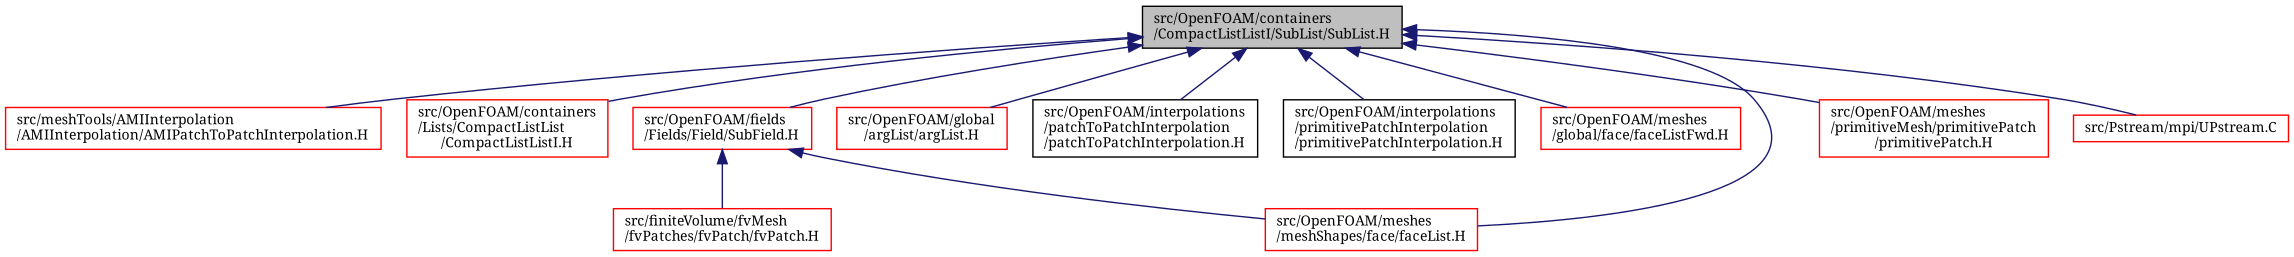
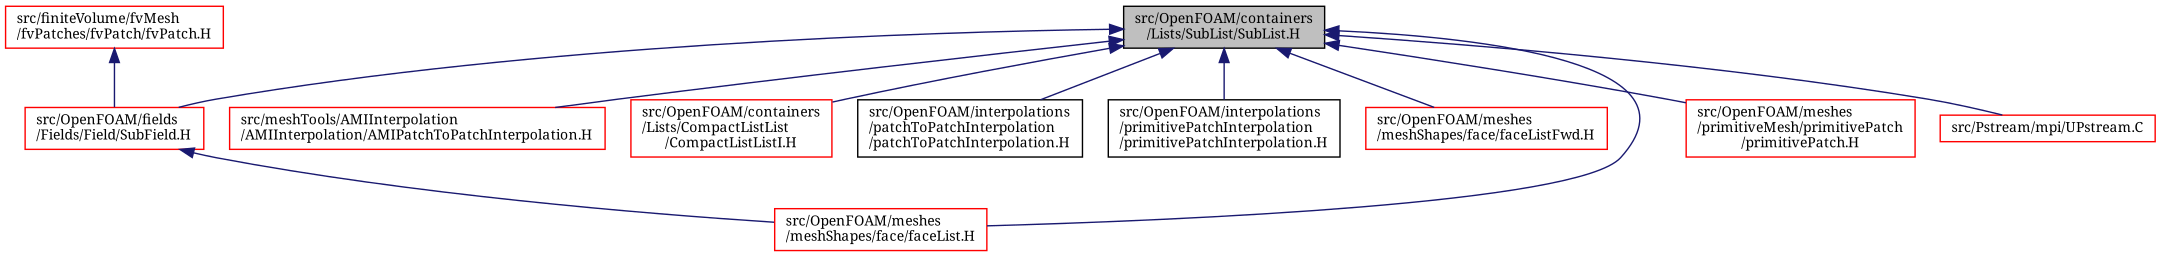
node "src/OpenFOAM/containers /CompactListListI/SubList/SubList.H": label "src/OpenFOAM/containers /CompactListListI/SubList/SubList.H" -> "src/OpenFOAM/containers /Lists/SubList/SubList.H"
node "src/OpenFOAM/global /argList/argList.H": removed
node "src/OpenFOAM/meshes /global/face/faceListFwd.H": label "src/OpenFOAM/meshes /global/face/faceListFwd.H" -> "src/OpenFOAM/meshes /meshShapes/face/faceListFwd.H"
edge "src/finiteVolume/fvMesh /fvPatches/fvPatch/fvPatch.H" -> "src/OpenFOAM/fields /Fields/Field/SubField.H": reversed
